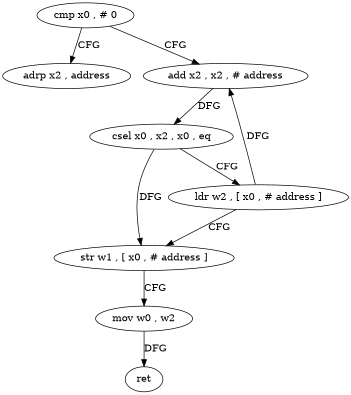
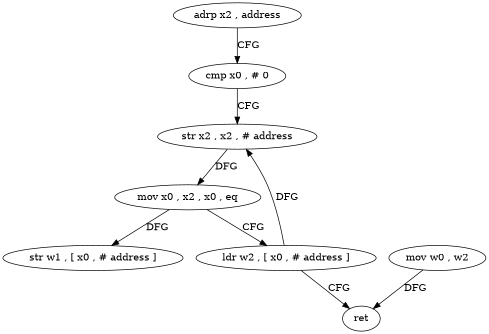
edge "cmp x0 , # 0" -> "adrp x2 , address": reversed
node "add x2 , x2 , # address": label "add x2 , x2 , # address" -> "str x2 , x2 , # address"
node "csel x0 , x2 , x0 , eq": label "csel x0 , x2 , x0 , eq" -> "mov x0 , x2 , x0 , eq"
edge "ldr w2 , [ x0 , # address ]" -> "str w1 , [ x0 , # address ]": now "ldr w2 , [ x0 , # address ]" -> "ret"
edge "str w1 , [ x0 , # address ]" -> "mov w0 , w2": removed, label "CFG"
